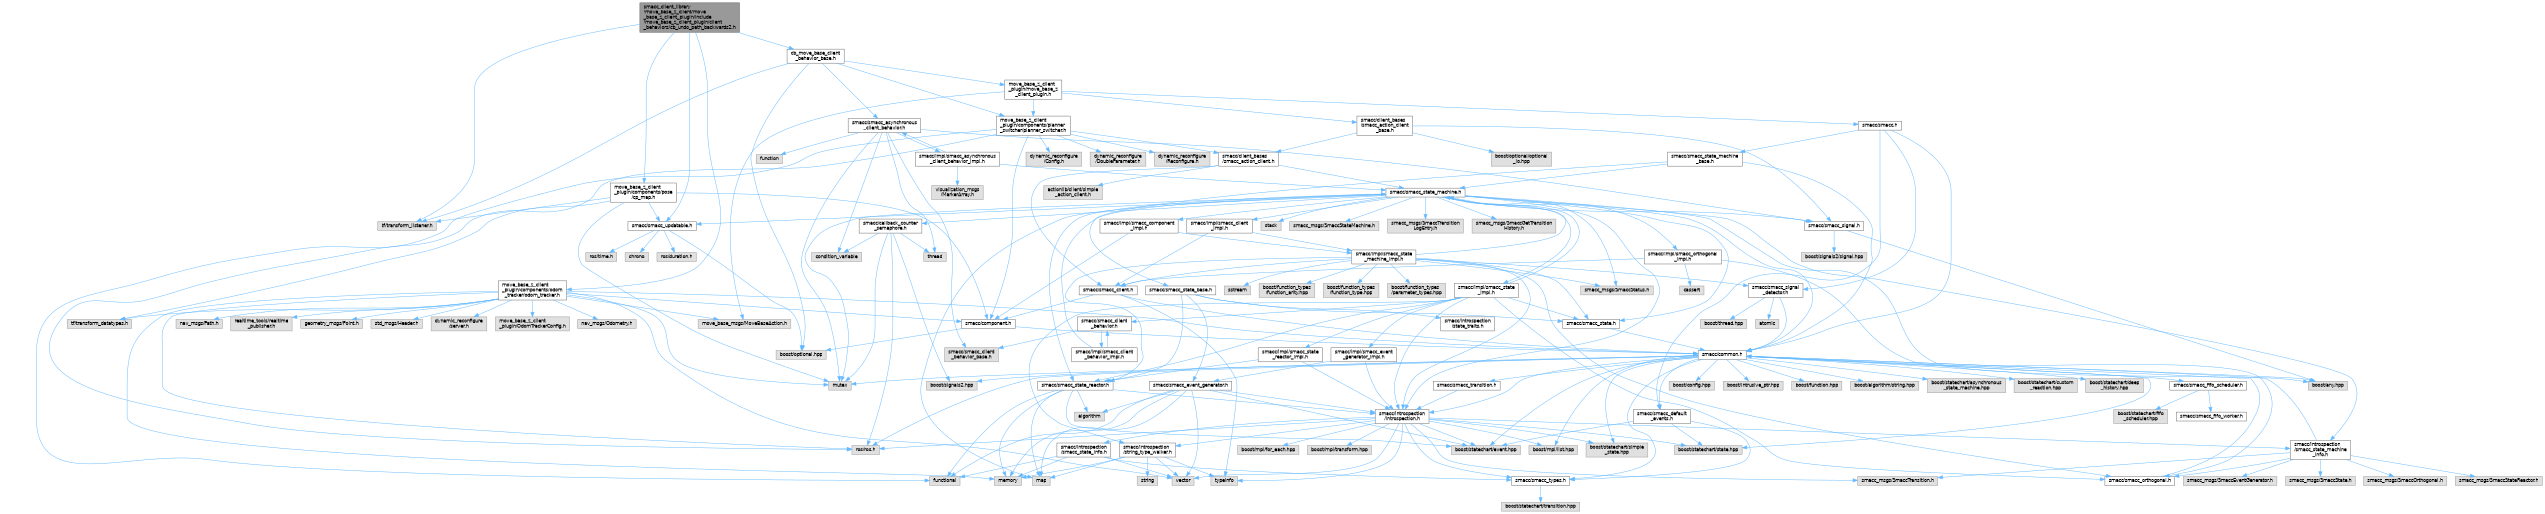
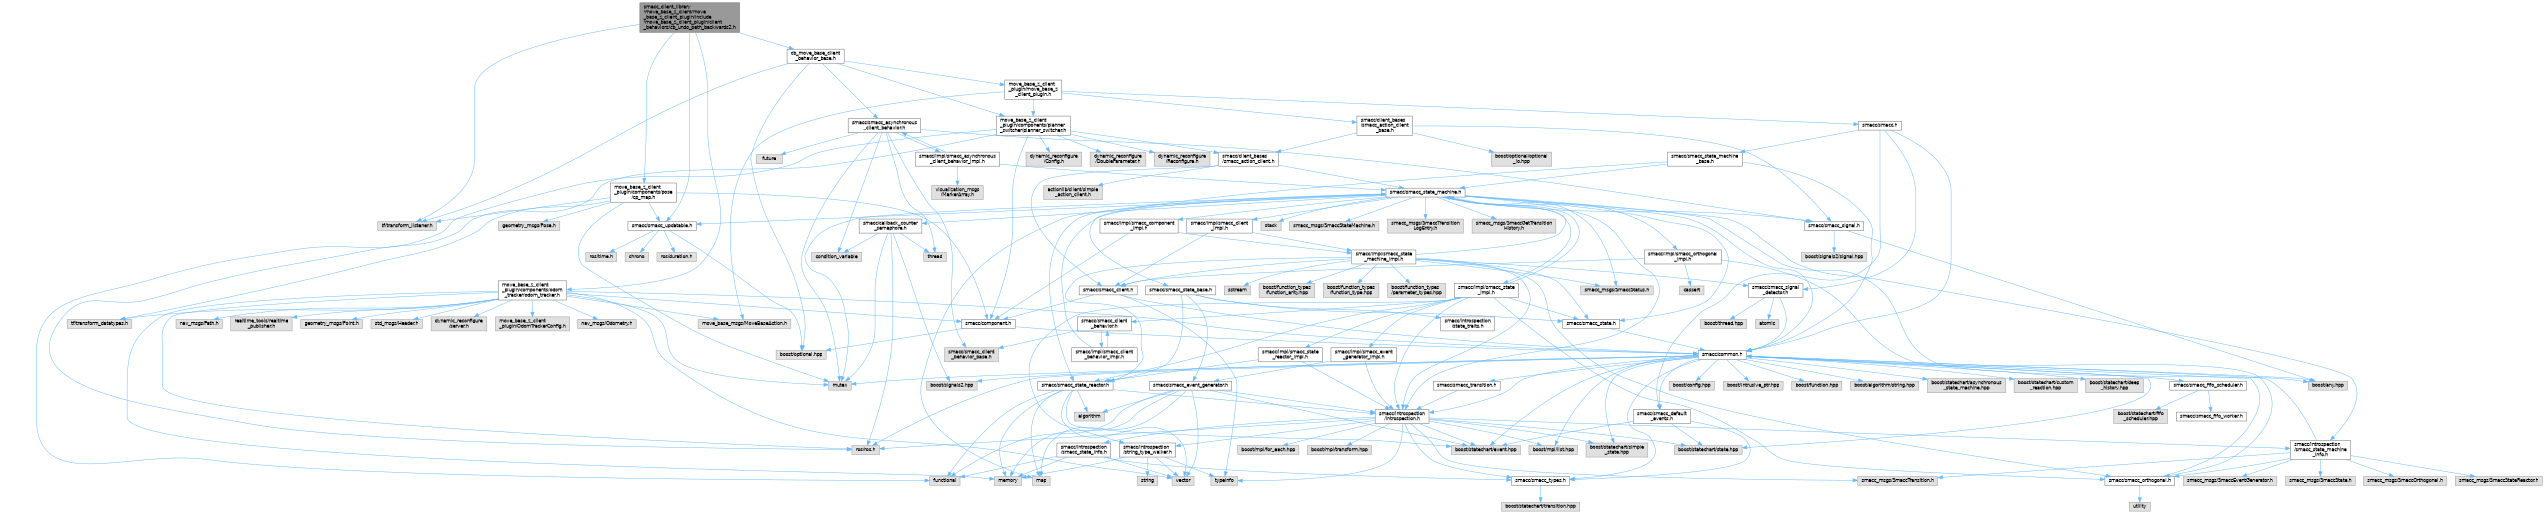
node "function": label "function" -> "future"
node "geometry_msgs/Pose.h": added
edge "smacc/introspection /string_type_walker.h" -> "map": removed
edge "smacc/introspection /introspection.h" -> "vector": now "smacc/smacc_state_reactor.h" -> "vector"
node "utility": added
